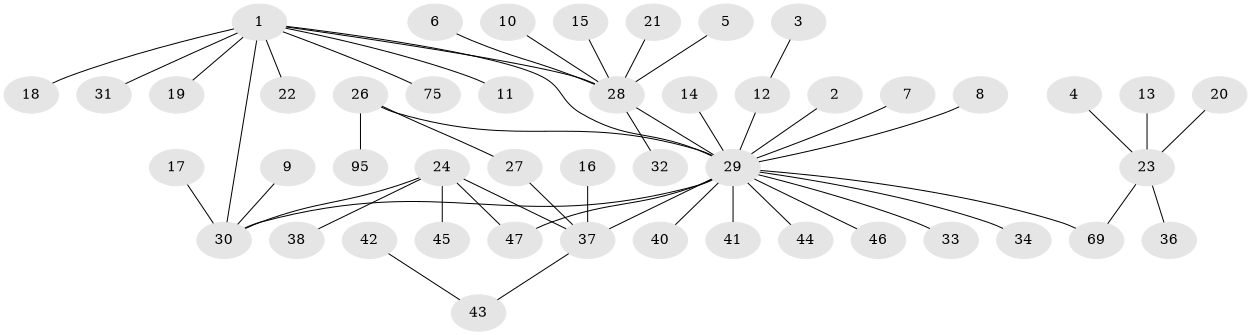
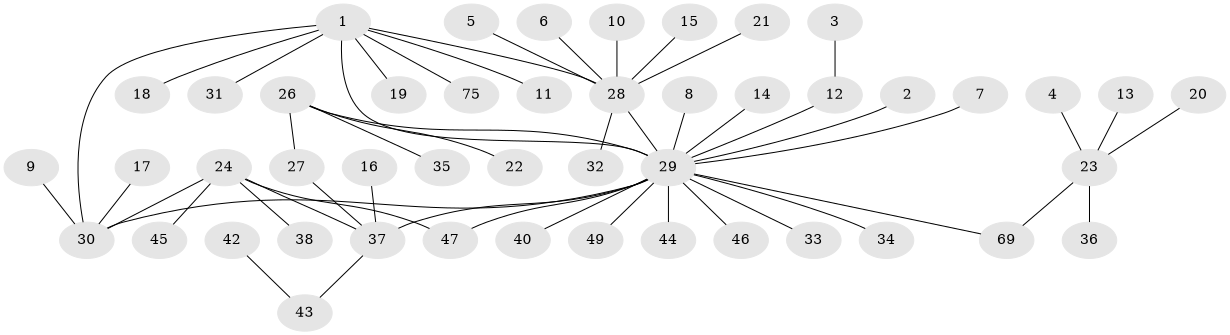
edge "1" -- "22": now "26" -- "22"
node "95": label "95" -> "35"
node "41": label "41" -> "49"
